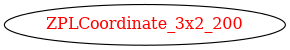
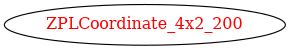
node "ZPLCoordinate_3x2_200": label "ZPLCoordinate_3x2_200" -> "ZPLCoordinate_4x2_200"
